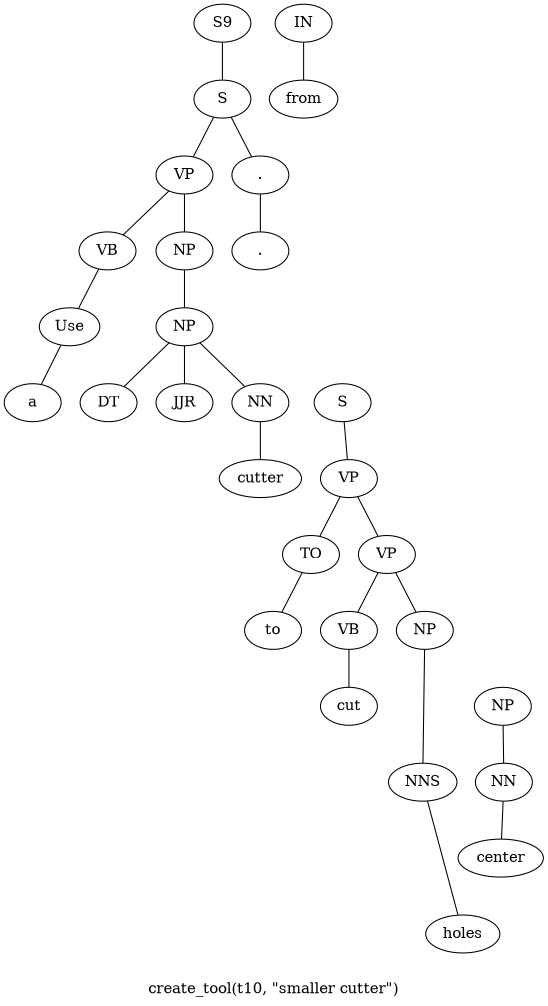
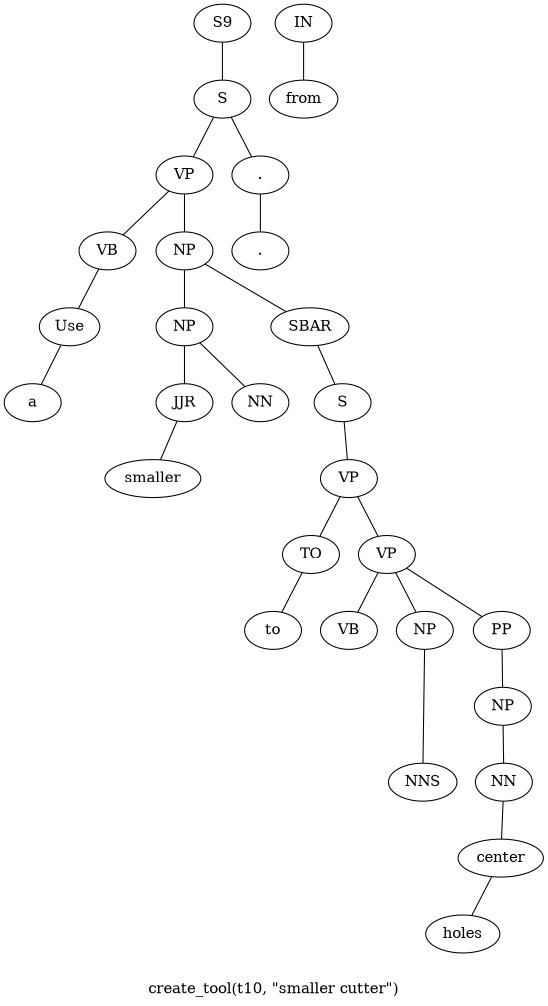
node "SBAR": added
node "DT": removed
node "smaller": added
node "cutter": removed
node "PP": added
node "cut": removed
edge "NNS" -- "holes": now "center" -- "holes"
